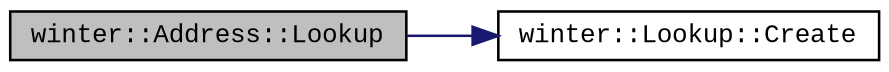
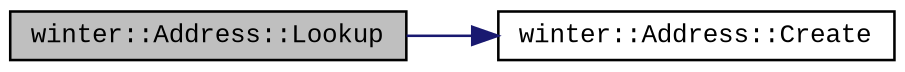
node "winter::Lookup::Create": label "winter::Lookup::Create" -> "winter::Address::Create"
